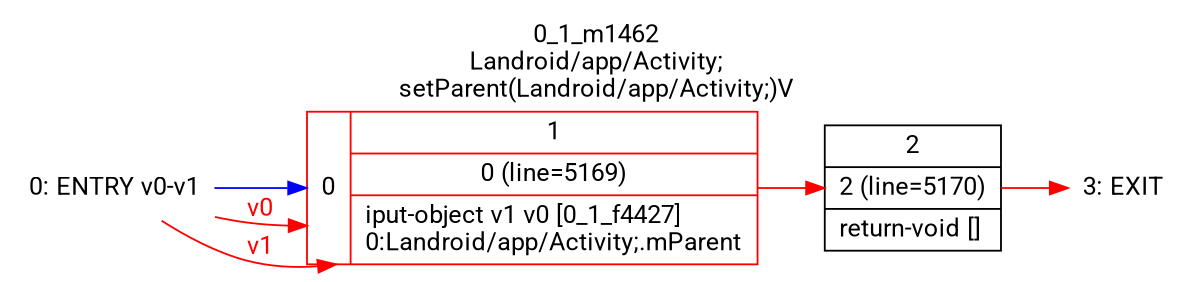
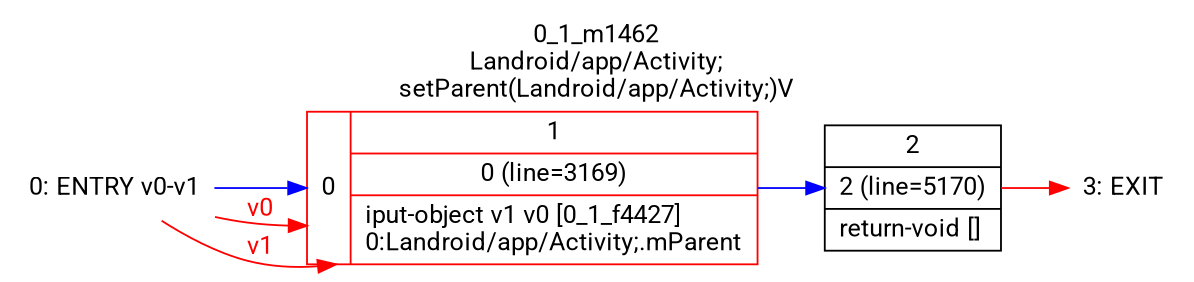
node "0": text "0 (line=5169)" -> "0 (line=3169)"
edge "0" -> "2": color red -> blue
